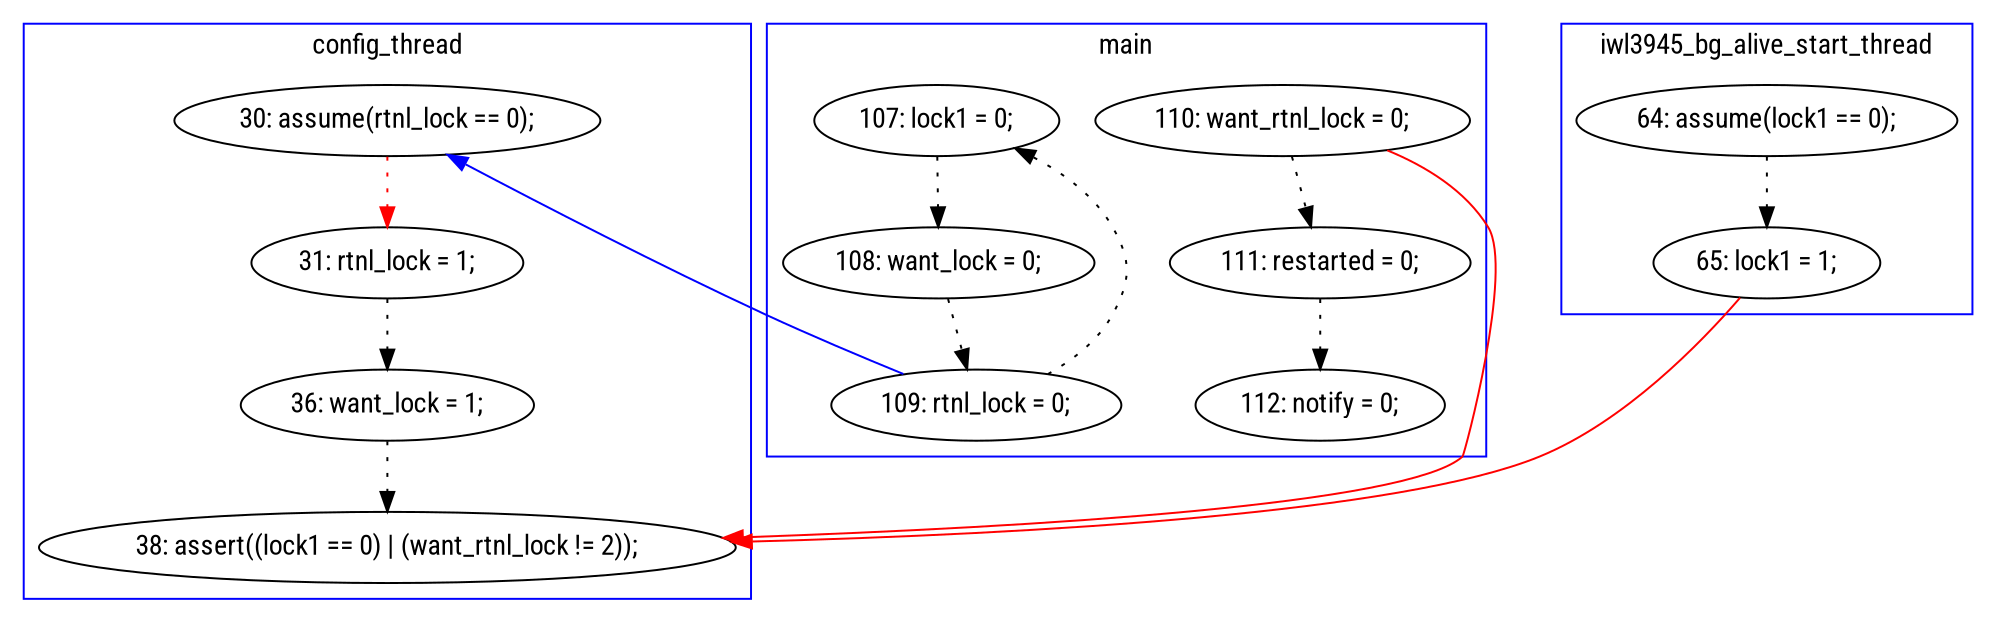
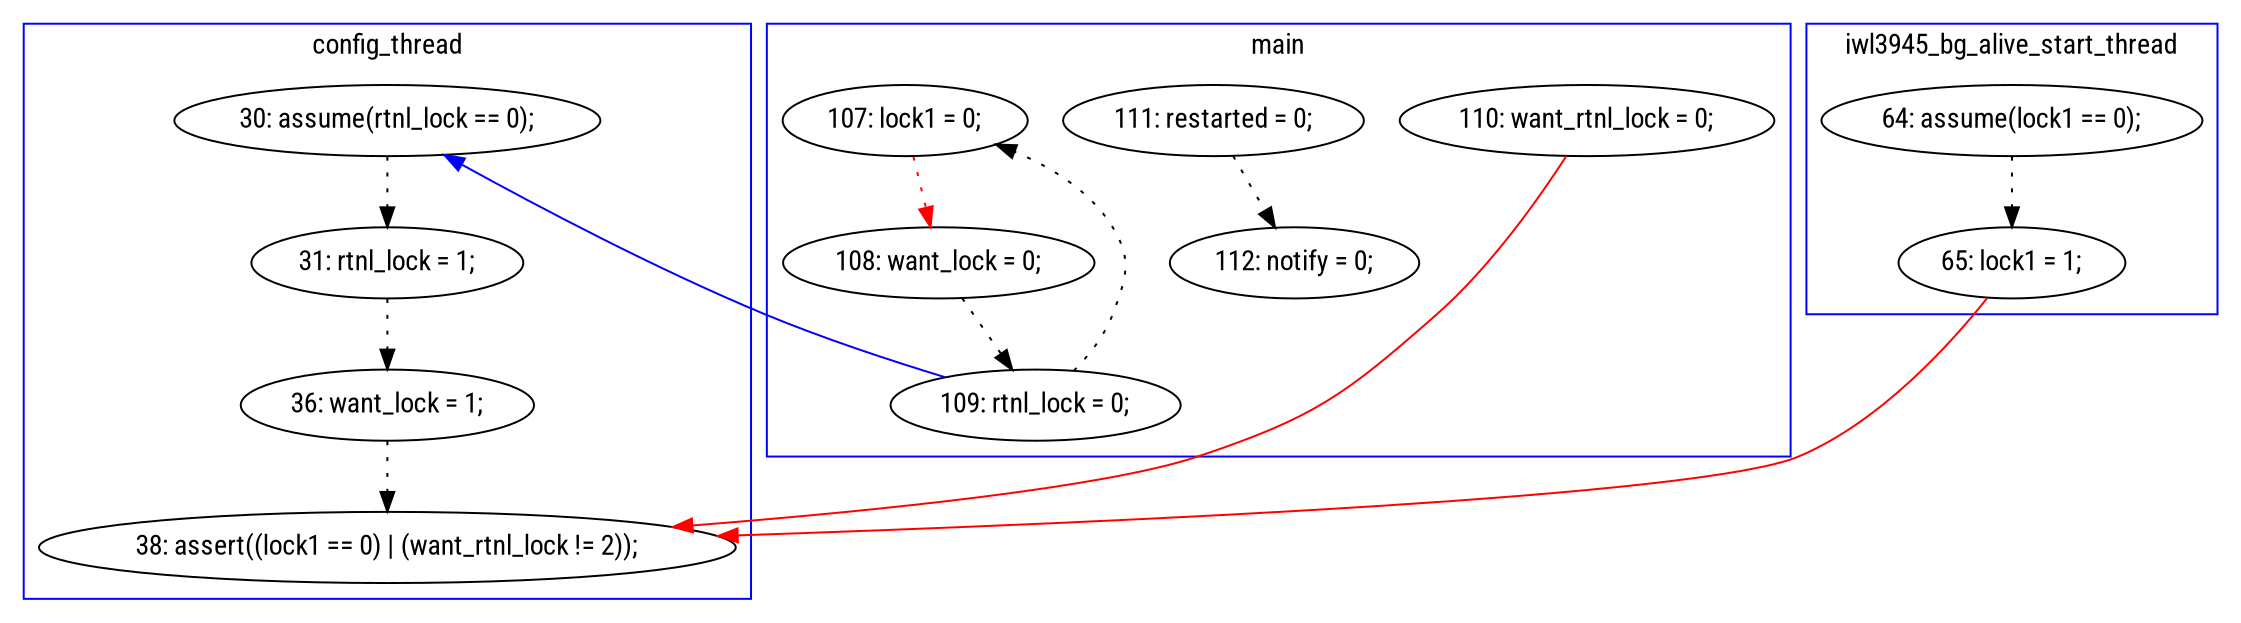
edge "30: assume(rtnl_lock == 0);" -> "31: rtnl_lock = 1;": color Red -> black
edge "107: lock1 = 0;" -> "108: want_lock = 0;": color black -> Red
edge "110: want_rtnl_lock = 0;" -> "111: restarted = 0;": removed
